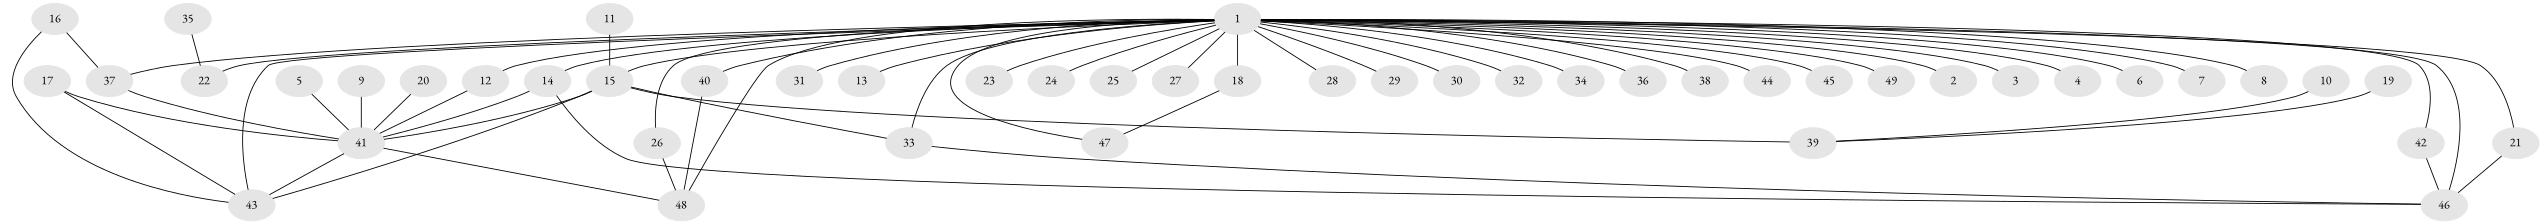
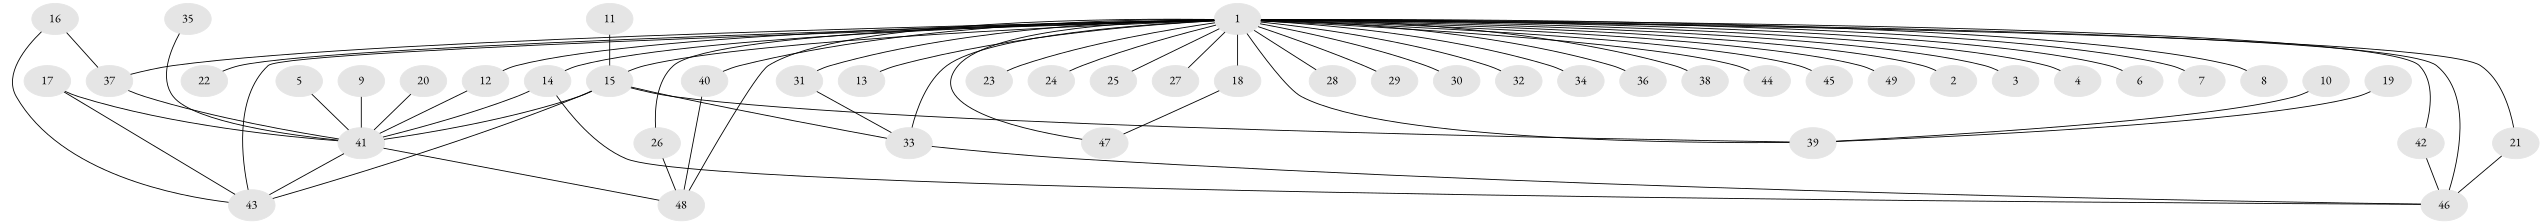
edge "35" -- "22": now "35" -- "41"
edge "31" -- "33": added
edge "1" -- "39": added
